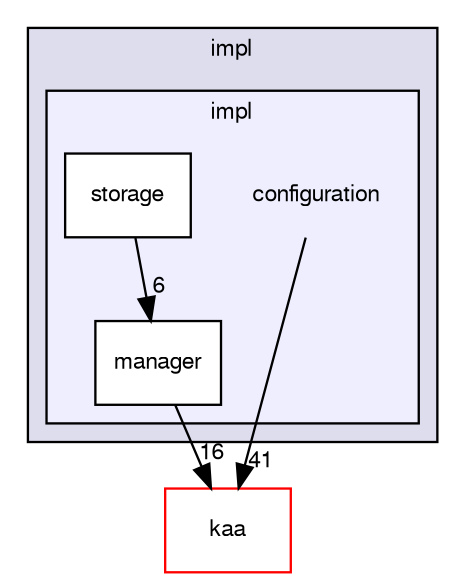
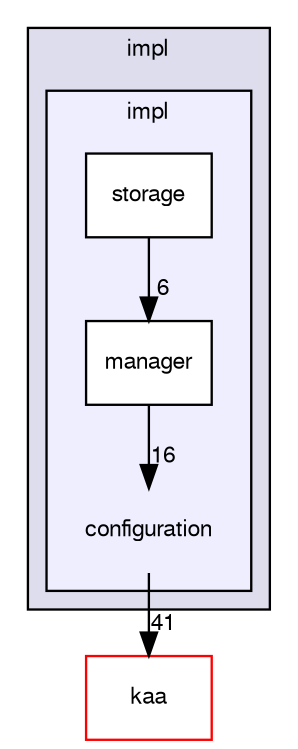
edge "manager" -> "kaa": now "manager" -> "configuration"
